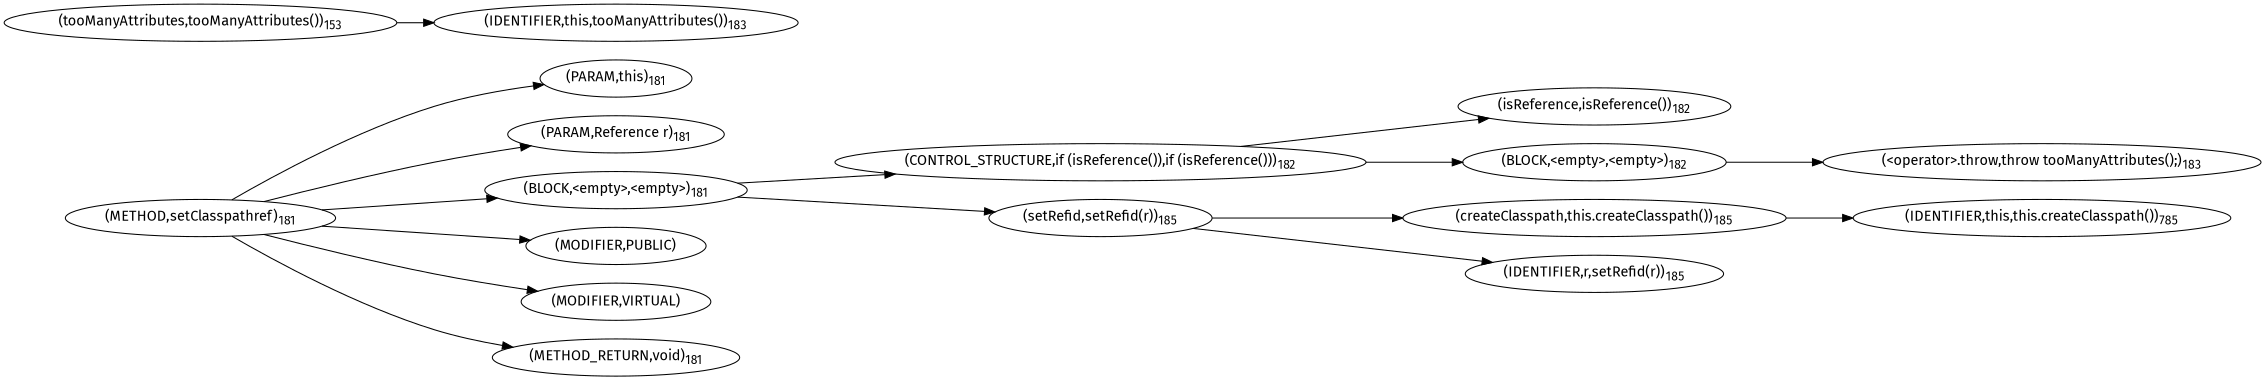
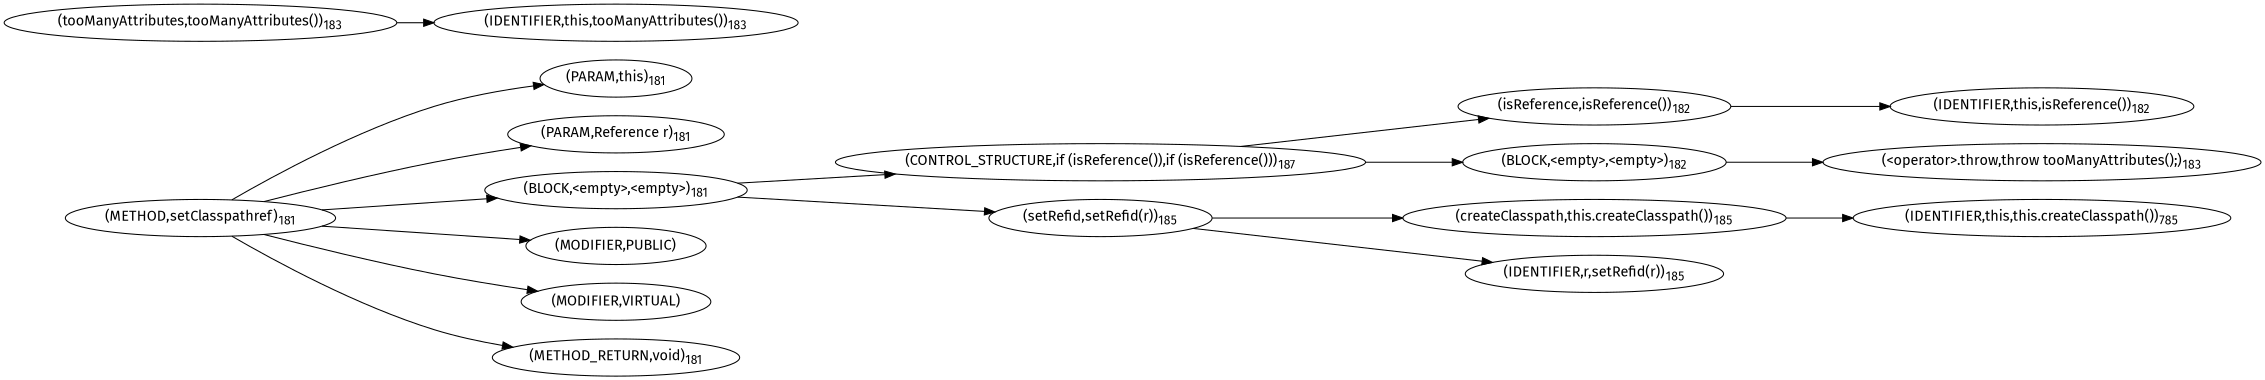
node "(tooManyAttributes,tooManyAttributes())": text "153" -> "183"
node "(IDENTIFIER,this,isReference())": added
node "(CONTROL_STRUCTURE,if (isReference()),if (isReference()))": text "182" -> "187"
